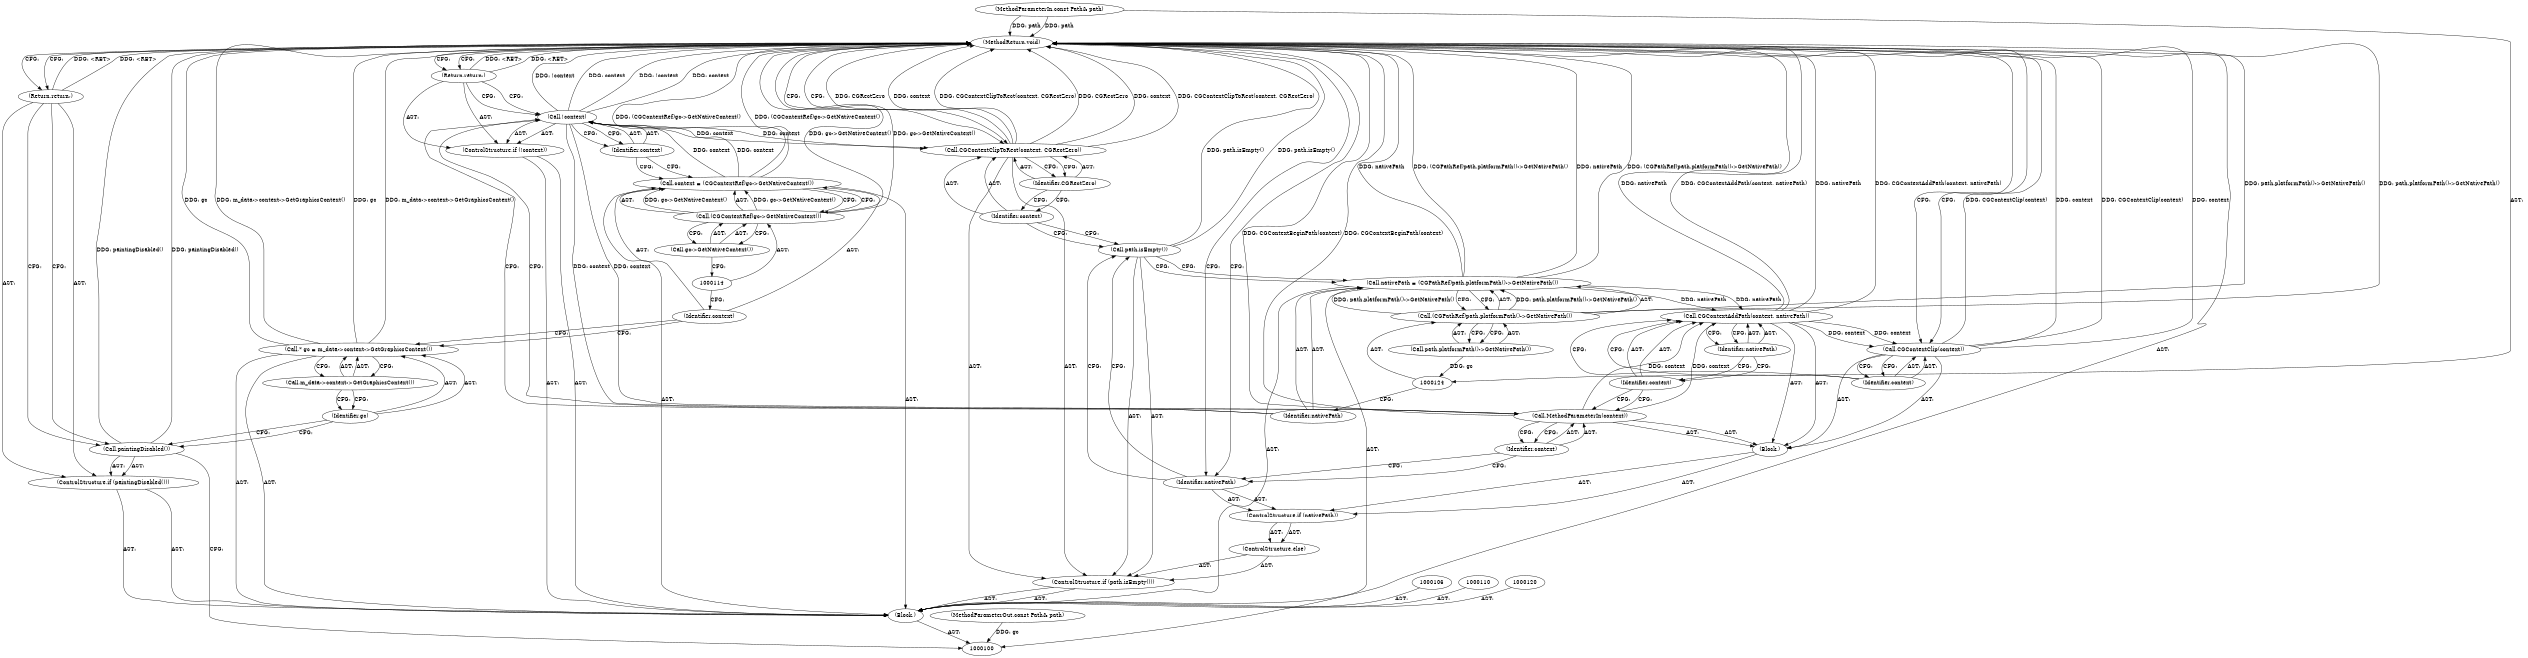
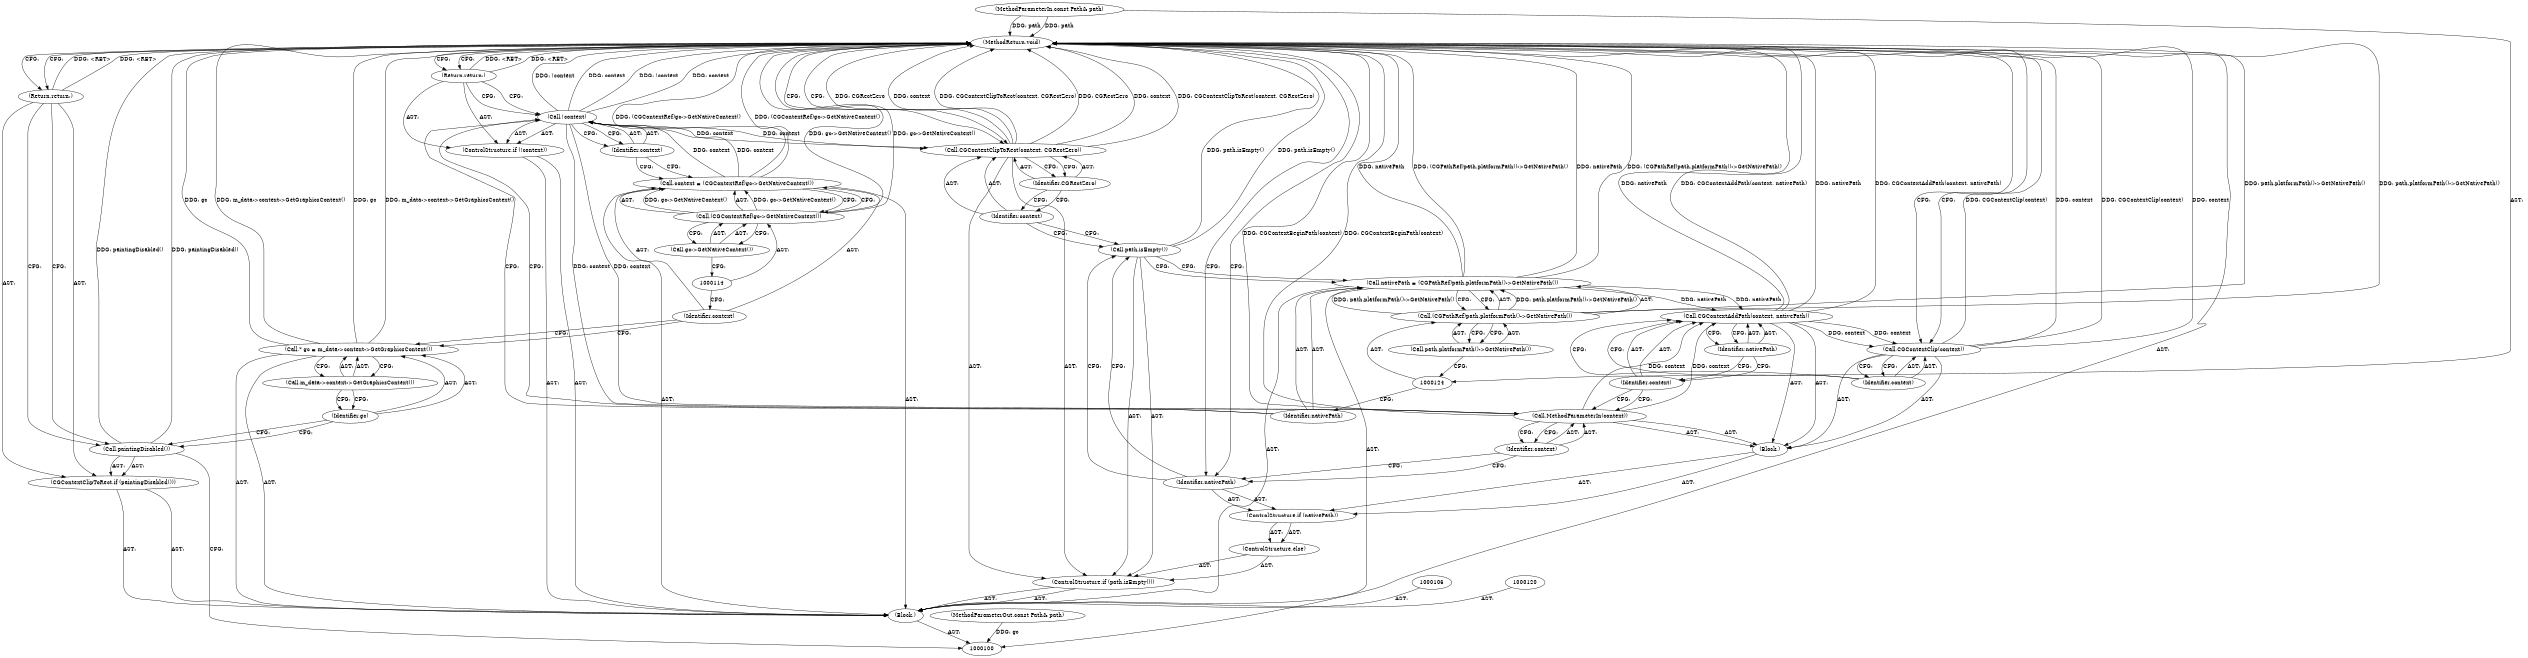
edge "(Call,path.platformPath()->GetNativePath())" -> "1000124": label "DDG: gc" -> "CFG: "
node "(ControlStructure,if (paintingDisabled()))": label "(ControlStructure,if (paintingDisabled()))" -> "(CGContextClipToRect,if (paintingDisabled()))"
node "1000110": removed
